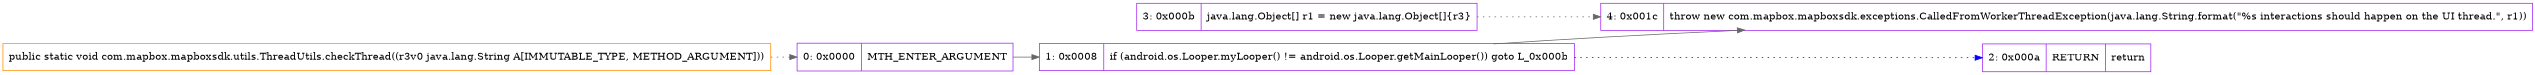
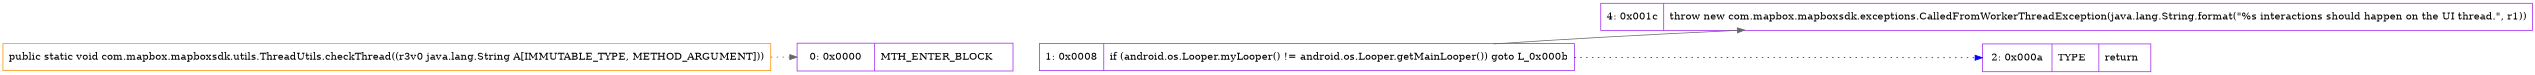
node "3: 0x000b": removed
node "0: 0x0000": text "MTH_ENTER_ARGUMENT" -> "MTH_ENTER_BLOCK"
edge "0: 0x0000" -> "1: 0x0008": removed
node "2: 0x000a": text "RETURN" -> "TYPE"
